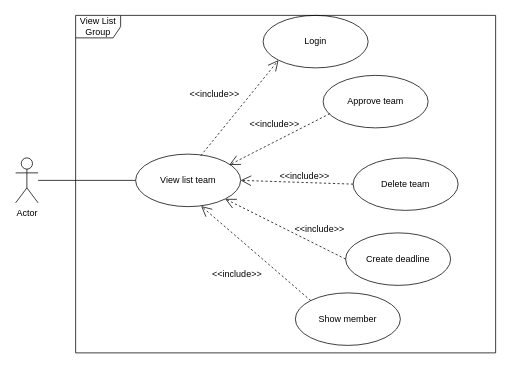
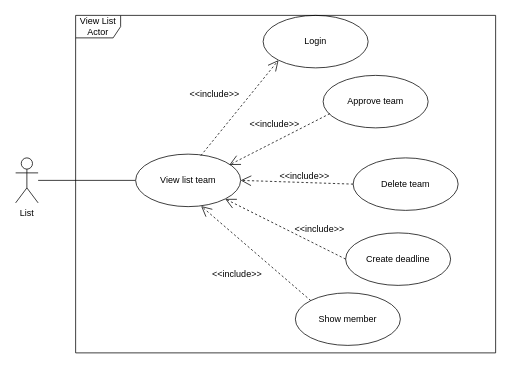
node "View List Group": label "View List Group" -> "View List Actor"
node "Actor": label "Actor" -> "List"
